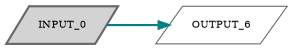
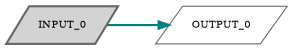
node "OUTPUT_6": label "OUTPUT_6" -> "OUTPUT_0"
